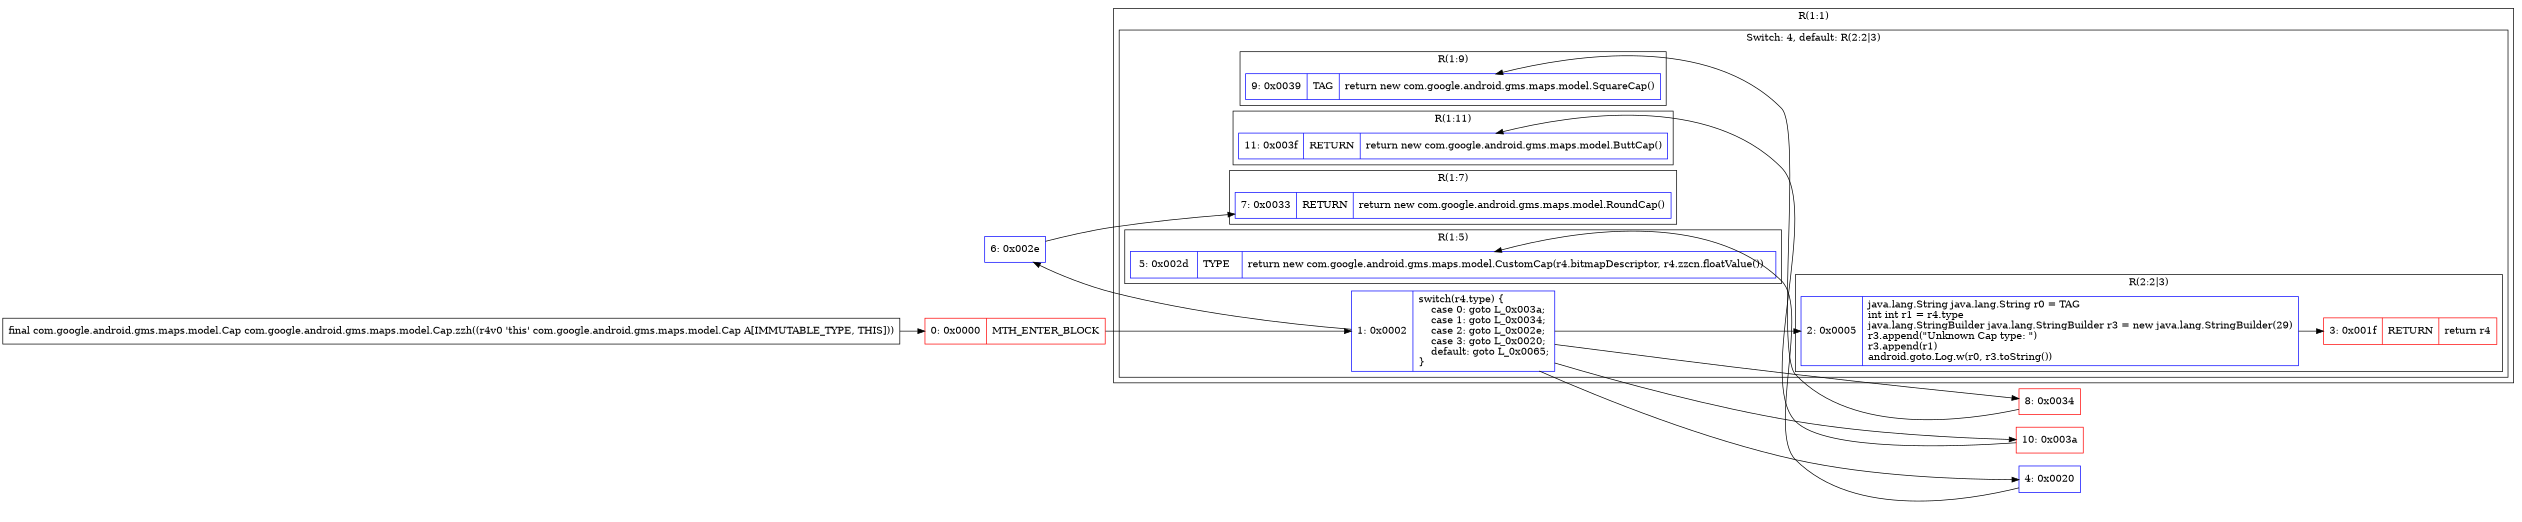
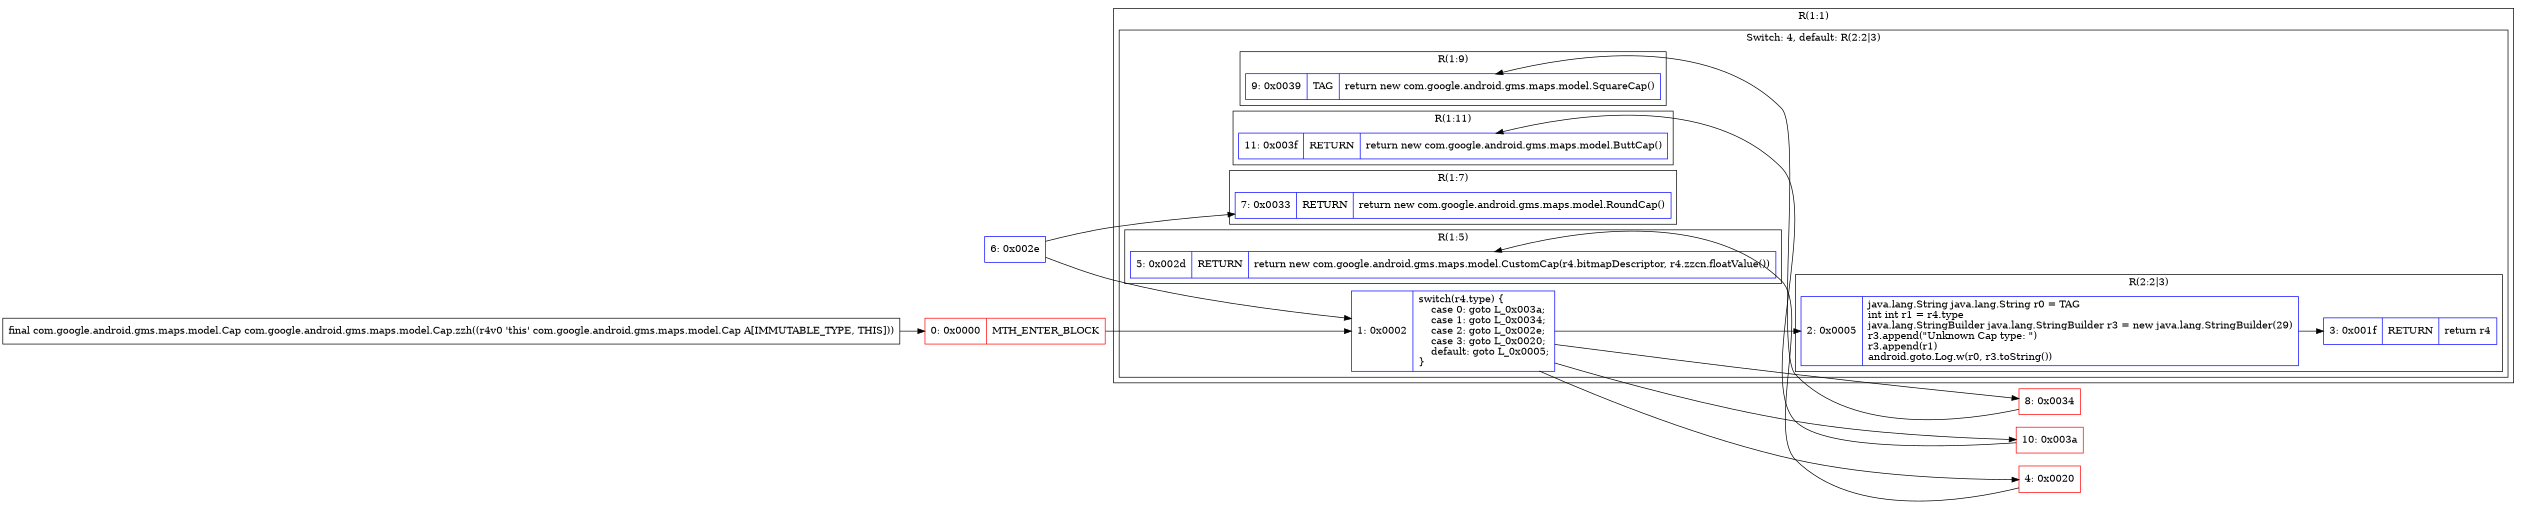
node "5: 0x002d": text "TYPE" -> "RETURN"
edge "1: 0x0002" -> "6: 0x002e": reversed
node "3: 0x001f": color red -> blue
node "1: 0x0002": text "default: goto L_0x0065;" -> "default: goto L_0x0005;"
node "4: 0x0020": color blue -> red
